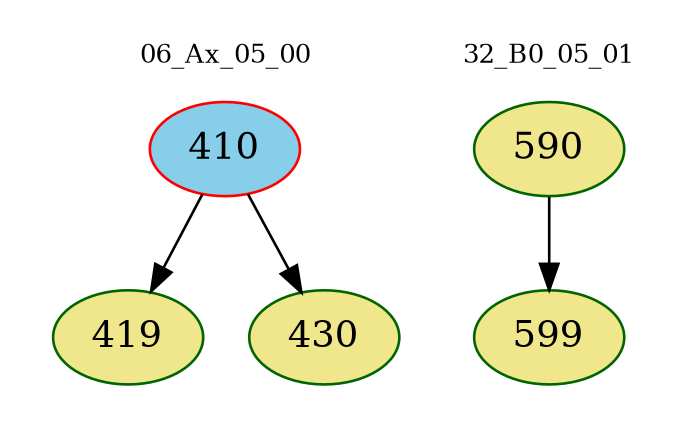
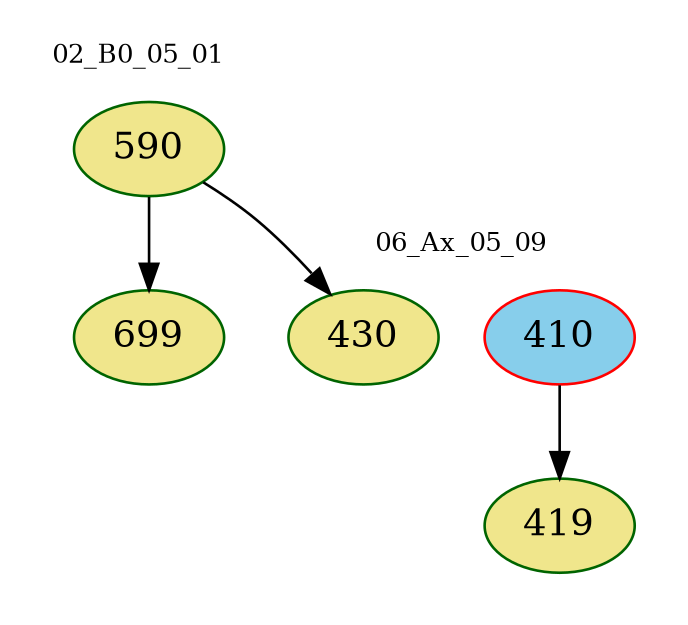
cluster "06_Ax_05_00": label "06_Ax_05_00" -> "06_Ax_05_09"
cluster "32_B0_05_01": label "32_B0_05_01" -> "02_B0_05_01"
edge "410" -> "430": now "590" -> "430"
node "599": label "599" -> "699"
